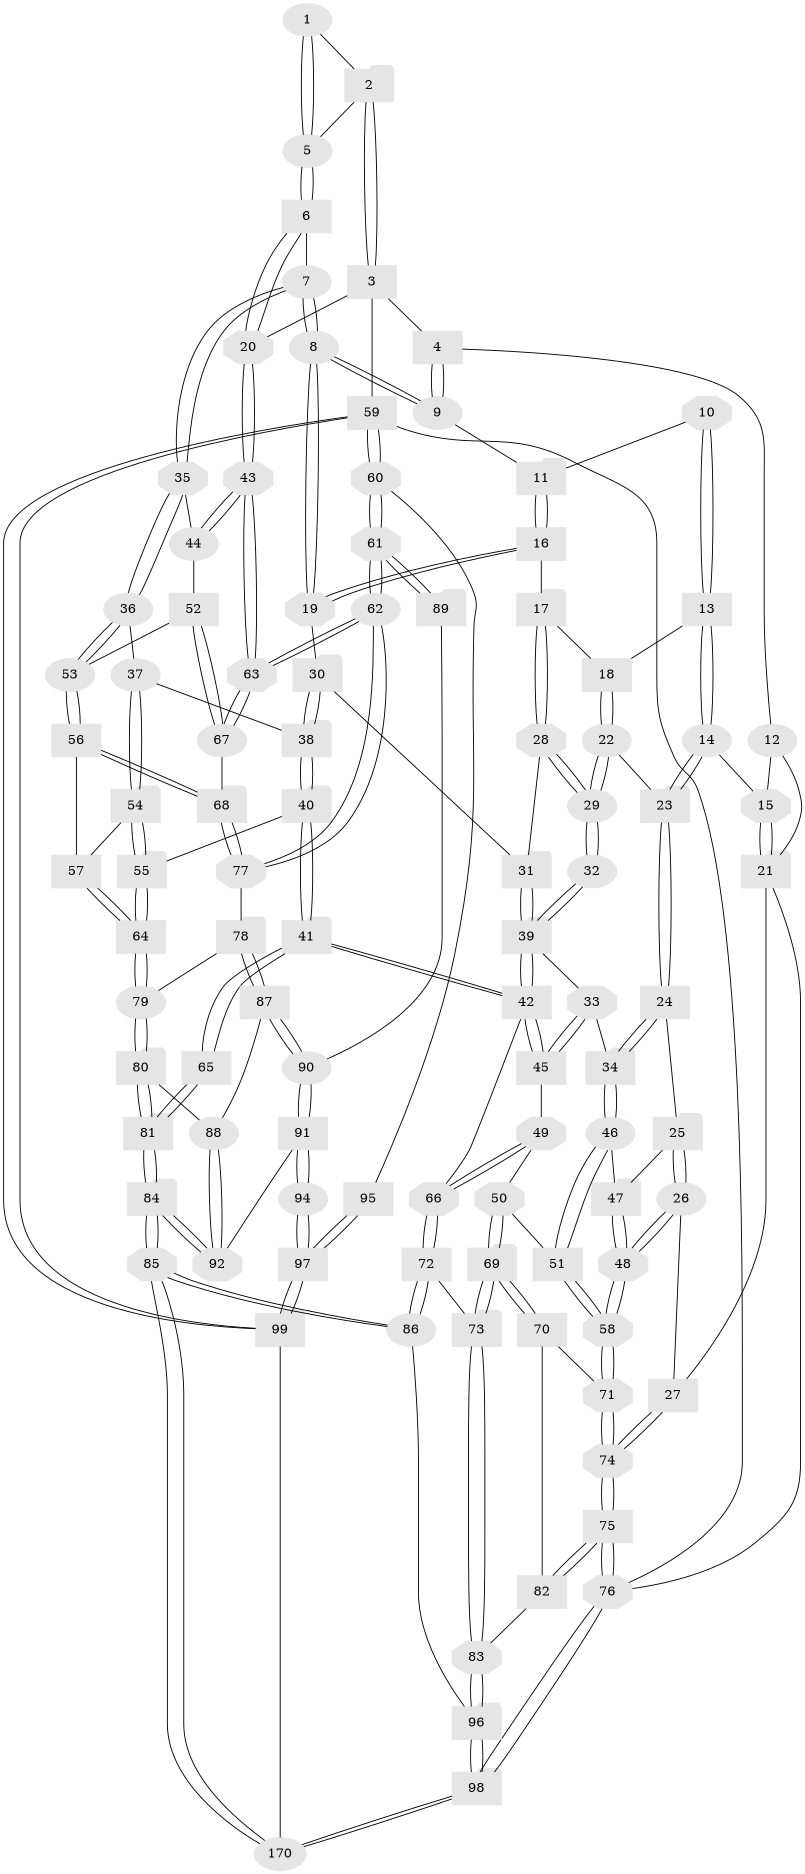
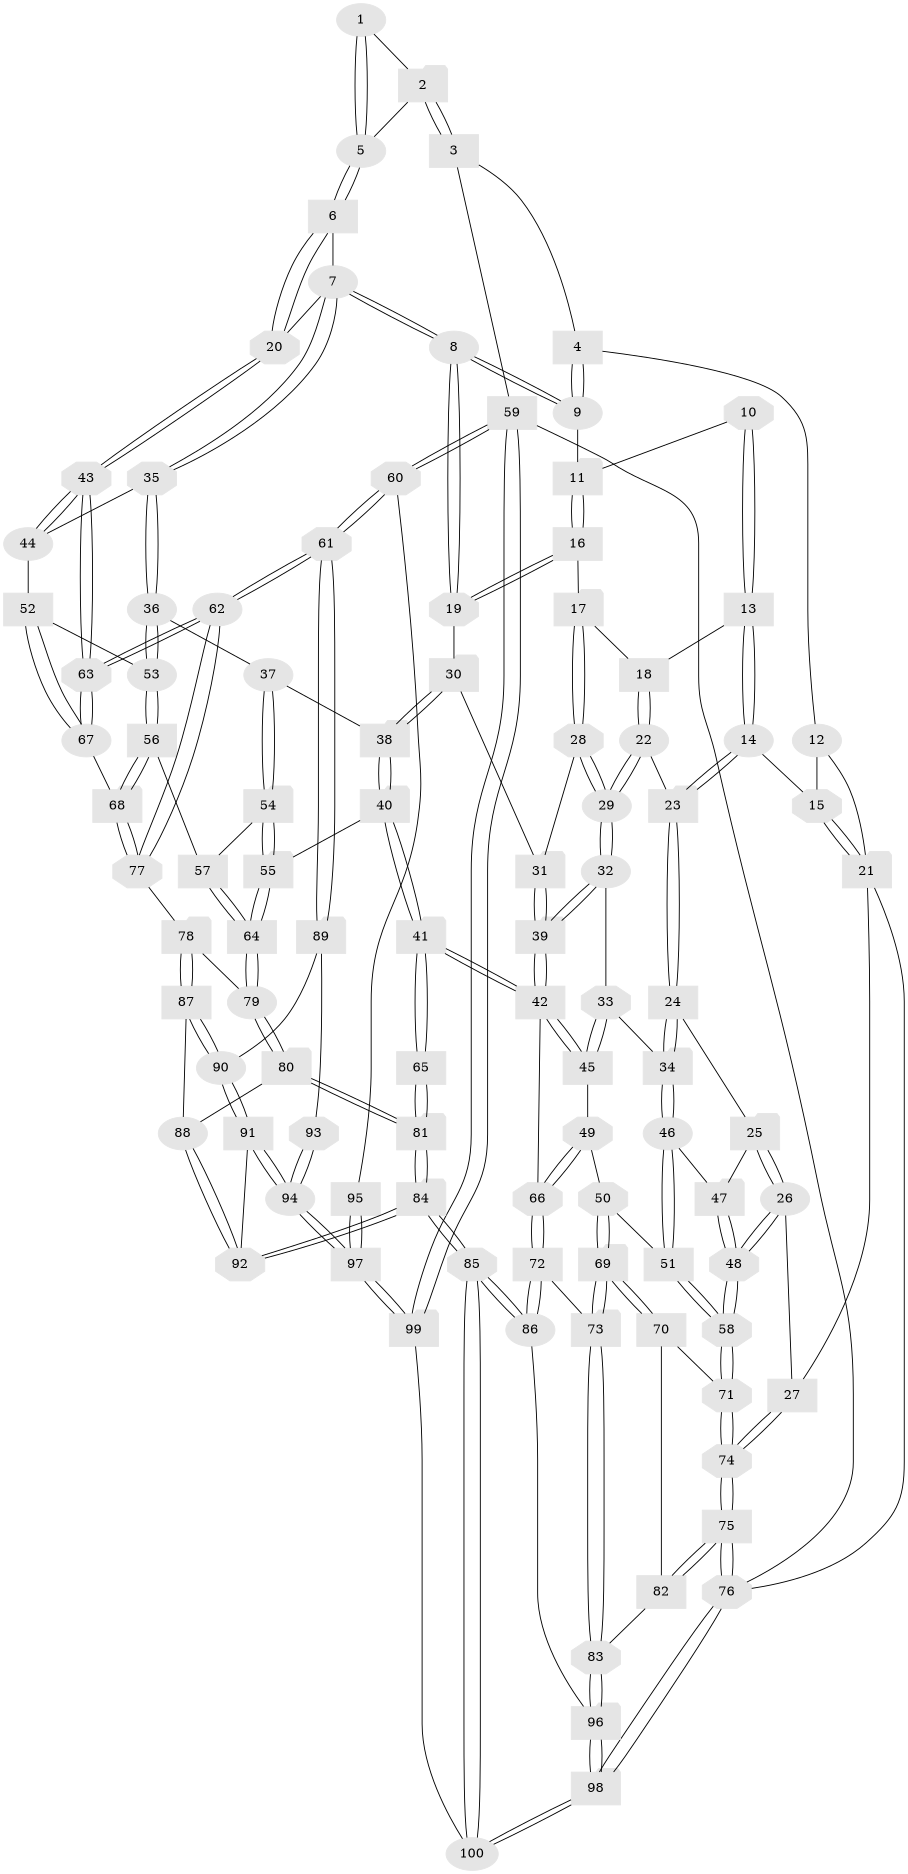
edge "3" -- "20": now "7" -- "20"
edge "39" -- "33": now "32" -- "33"
node "93": added
node "170": label "170" -> "100"
